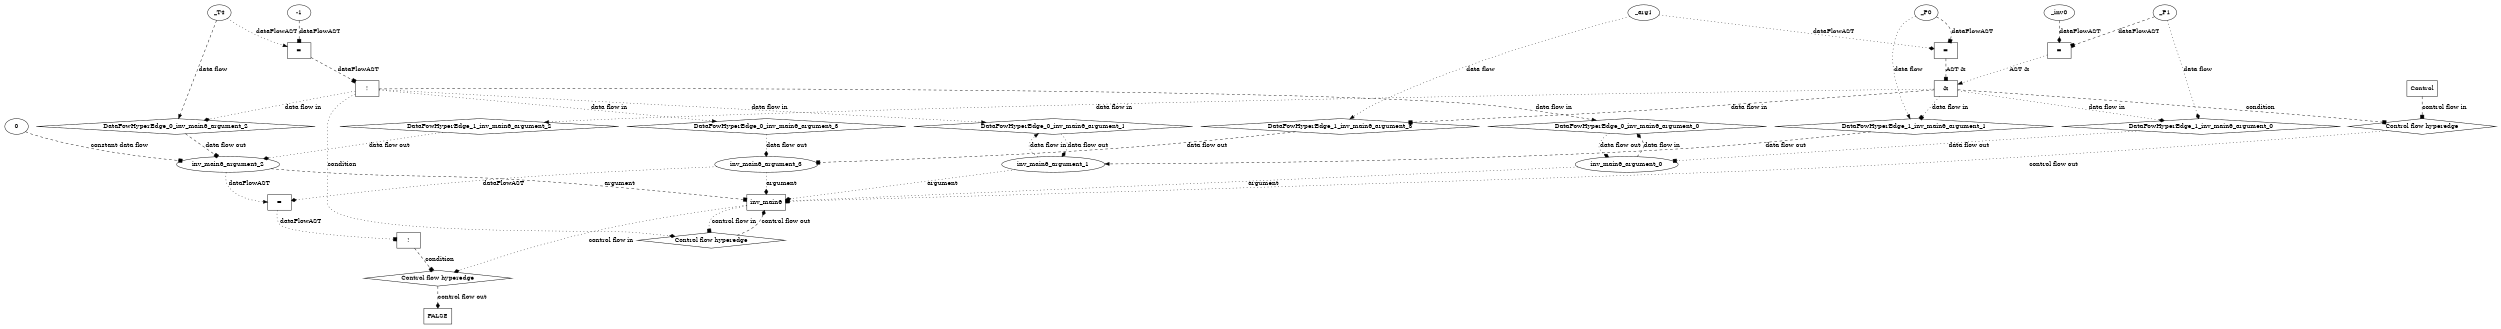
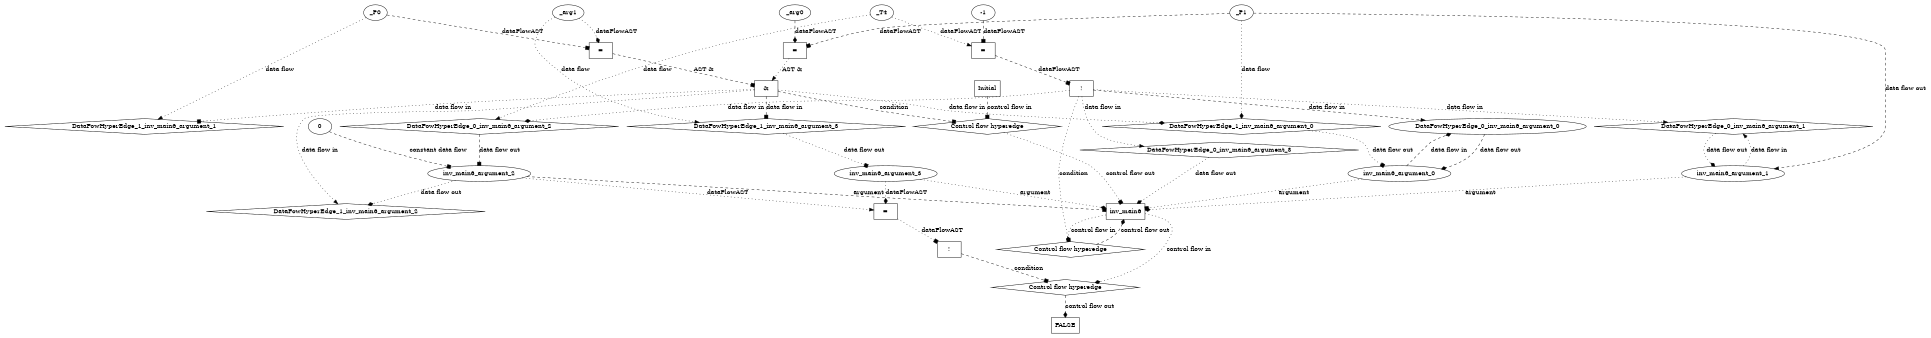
node "_inv0": label "_inv0" -> "_arg0"
edge "_T4" -> "DataFowHyperEdge_0_inv_main6_argument_2": style dashed -> dotted
node "Control": label "Control" -> "Initial"
node "DataFowHyperEdge_0_inv_main6_argument_0": shape diamond -> ellipse
edge "DataFowHyperEdge_0_inv_main6_argument_3" -> "inv_main6_argument_3": now "DataFowHyperEdge_0_inv_main6_argument_3" -> "inv_main6"
edge "DataFowHyperEdge_0_inv_main6_argument_0" -> "inv_main6_argument_0": style dotted -> dashed
edge "DataFowHyperEdge_1_inv_main6_argument_2" -> "inv_main6_argument_2": reversed
edge "DataFowHyperEdge_1_inv_main6_argument_3" -> "inv_main6_argument_3": style dashed -> dotted
edge "DataFowHyperEdge_1_inv_main6_argument_1" -> "inv_main6_argument_1": now "_P1" -> "inv_main6_argument_1"
